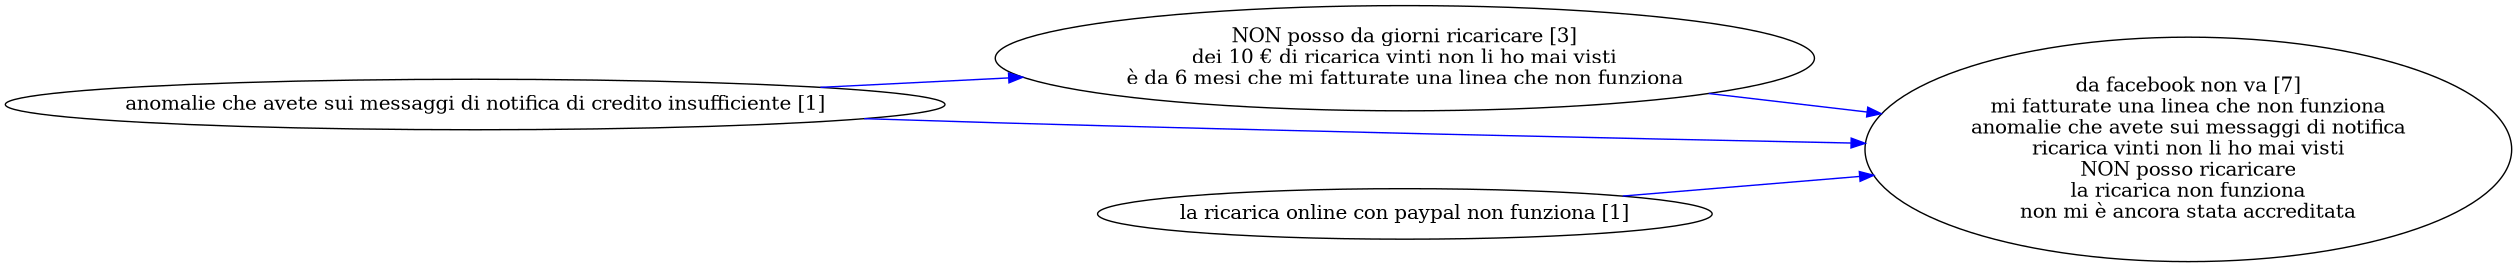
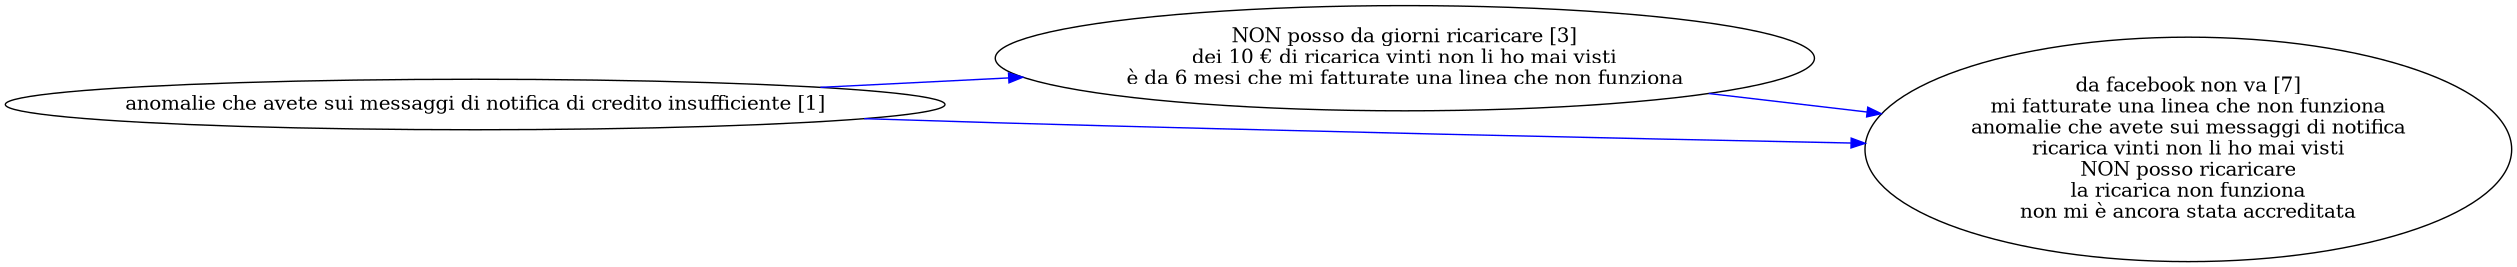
node "la ricarica online con paypal non funziona [1]": removed
